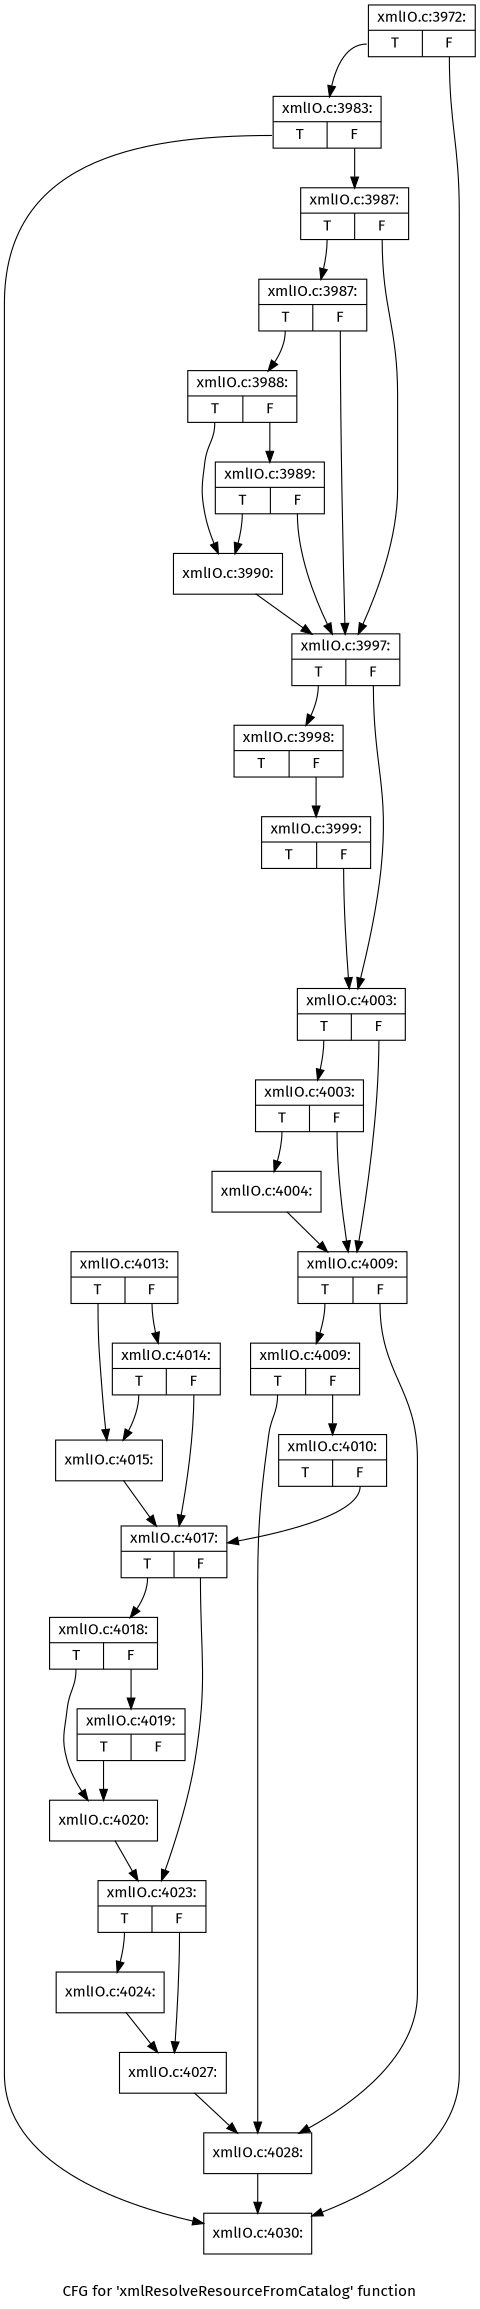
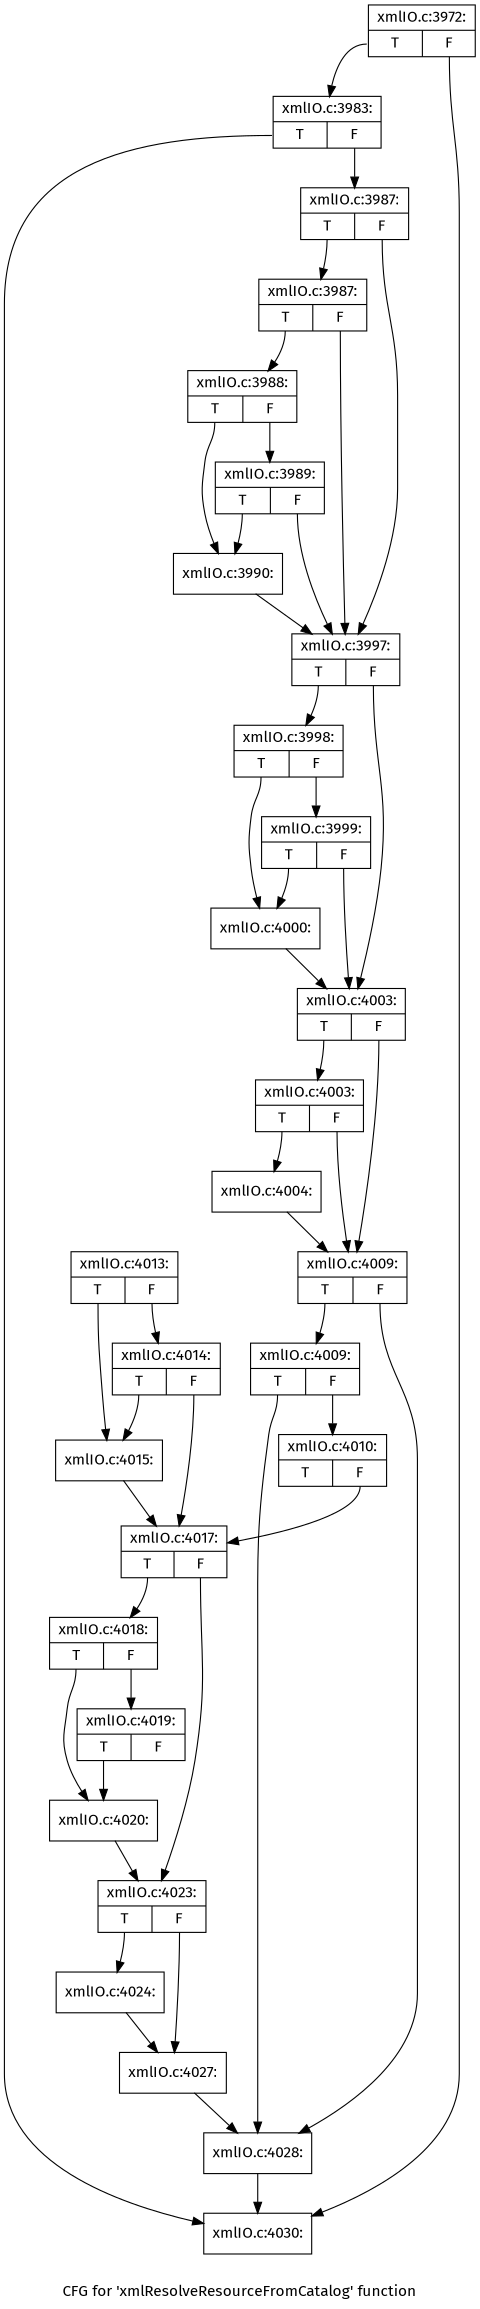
node "xmlIO.c:4000:": added
